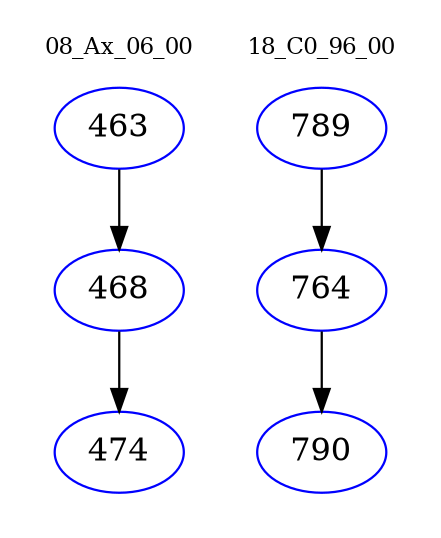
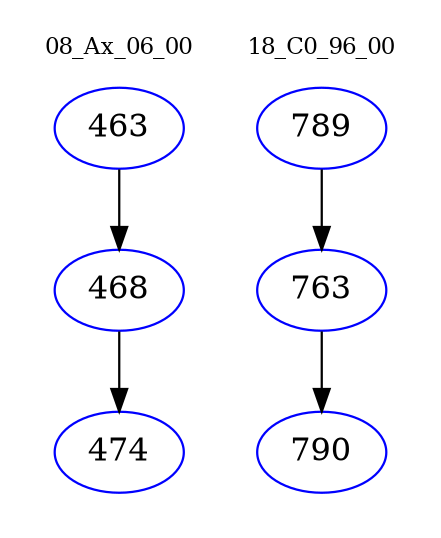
node "764": label "764" -> "763"
